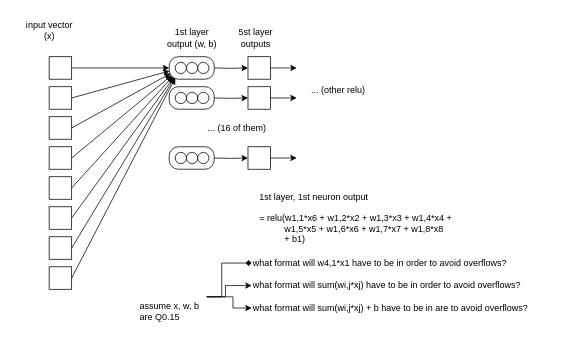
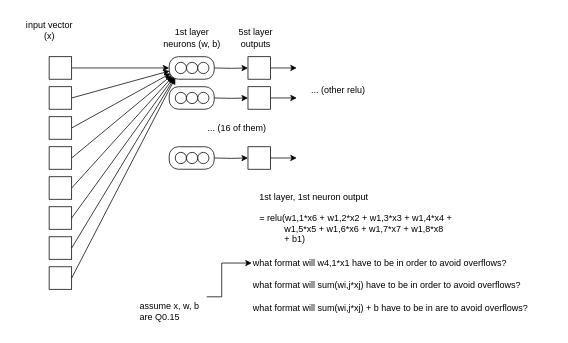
node "1st layer output (w, b)": label "1st layer output (w, b)" -> "1st layer neurons (w, b)"
edge "assume x, w, b are Q0.15" -> "what format will w4,1*x1 have to be in order to avoid overflows?": arrowhead diamond -> classic
edge "assume x, w, b are Q0.15" -> "what format will sum(wi,j*xj) have to be in order to avoid overflows?": removed
edge "assume x, w, b are Q0.15" -> "what format will sum(wi,j*xj) + b have to be in are to avoid overflows?": removed
